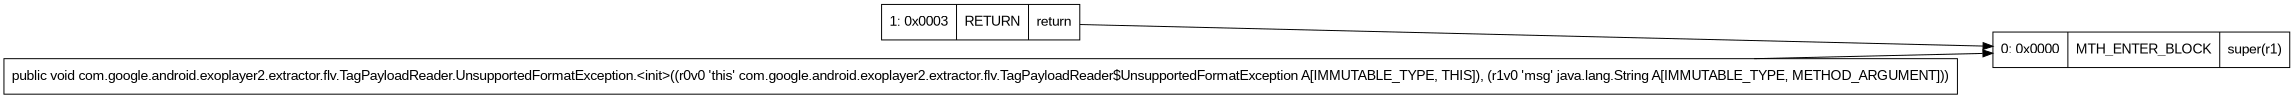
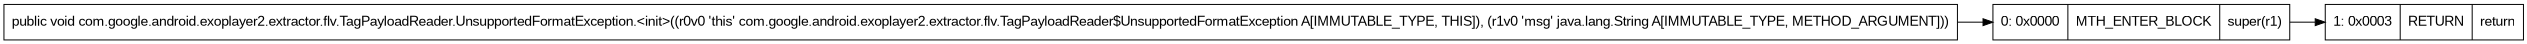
edge "1: 0x0003" -> "0: 0x0000": reversed
